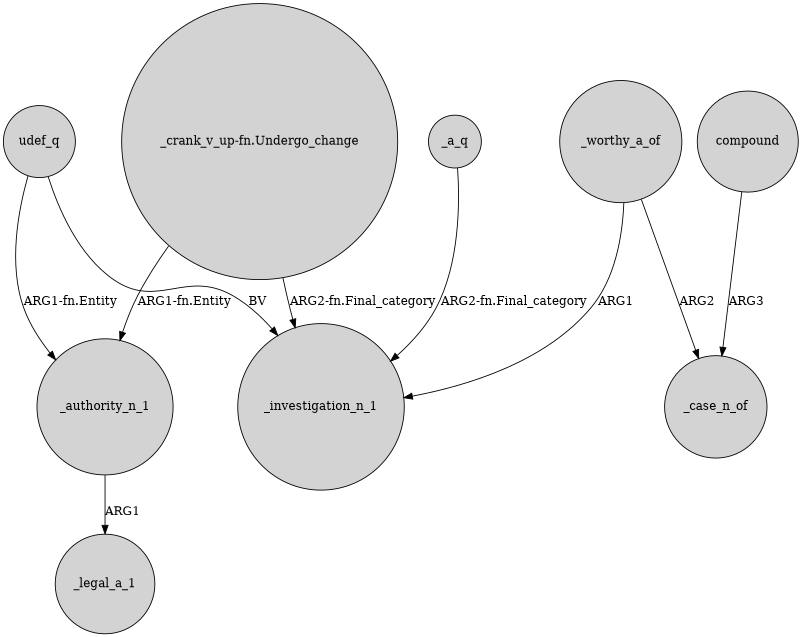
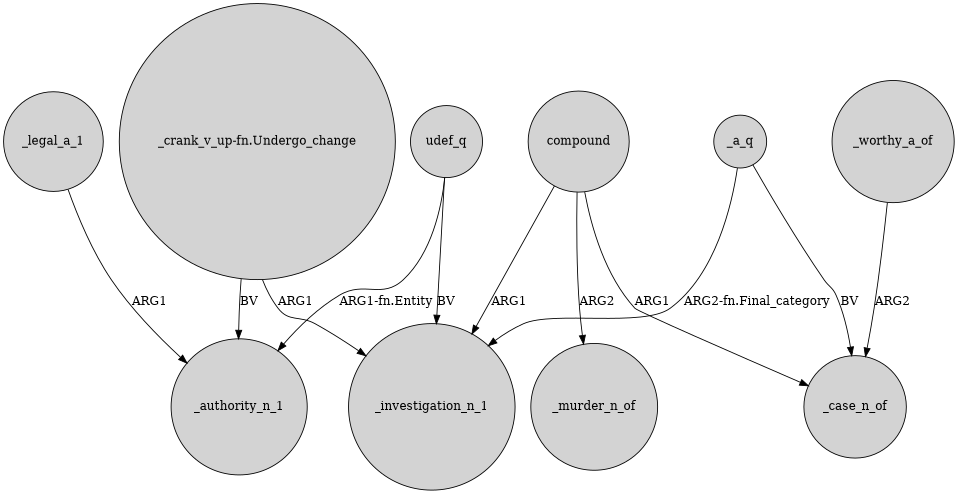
edge "_a_q" -> "_case_n_of": added, label "BV"
edge "_crank_v_up-fn.Undergo_change" -> "_authority_n_1": label "ARG1-fn.Entity" -> "BV"
edge "_crank_v_up-fn.Undergo_change" -> "_investigation_n_1": label "ARG2-fn.Final_category" -> "ARG1"
edge "compound" -> "_case_n_of": label "ARG3" -> "ARG1"
edge "_worthy_a_of" -> "_investigation_n_1": now "compound" -> "_investigation_n_1"
node "_murder_n_of": added
edge "_authority_n_1" -> "_legal_a_1": reversed
